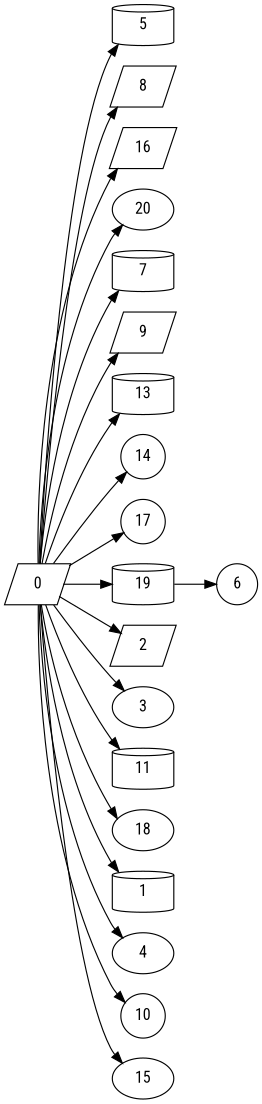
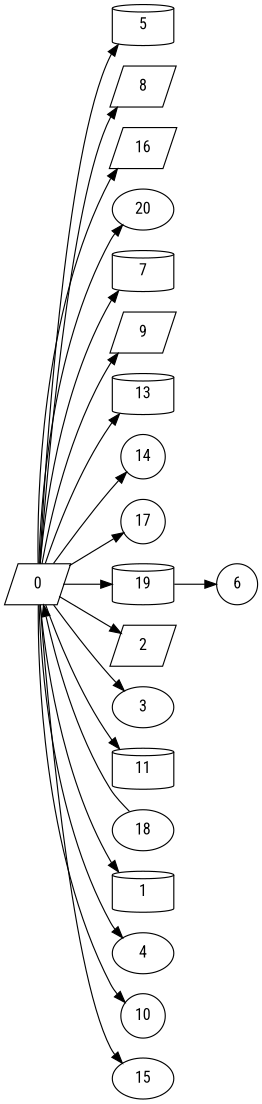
edge "0" -> "18": reversed
